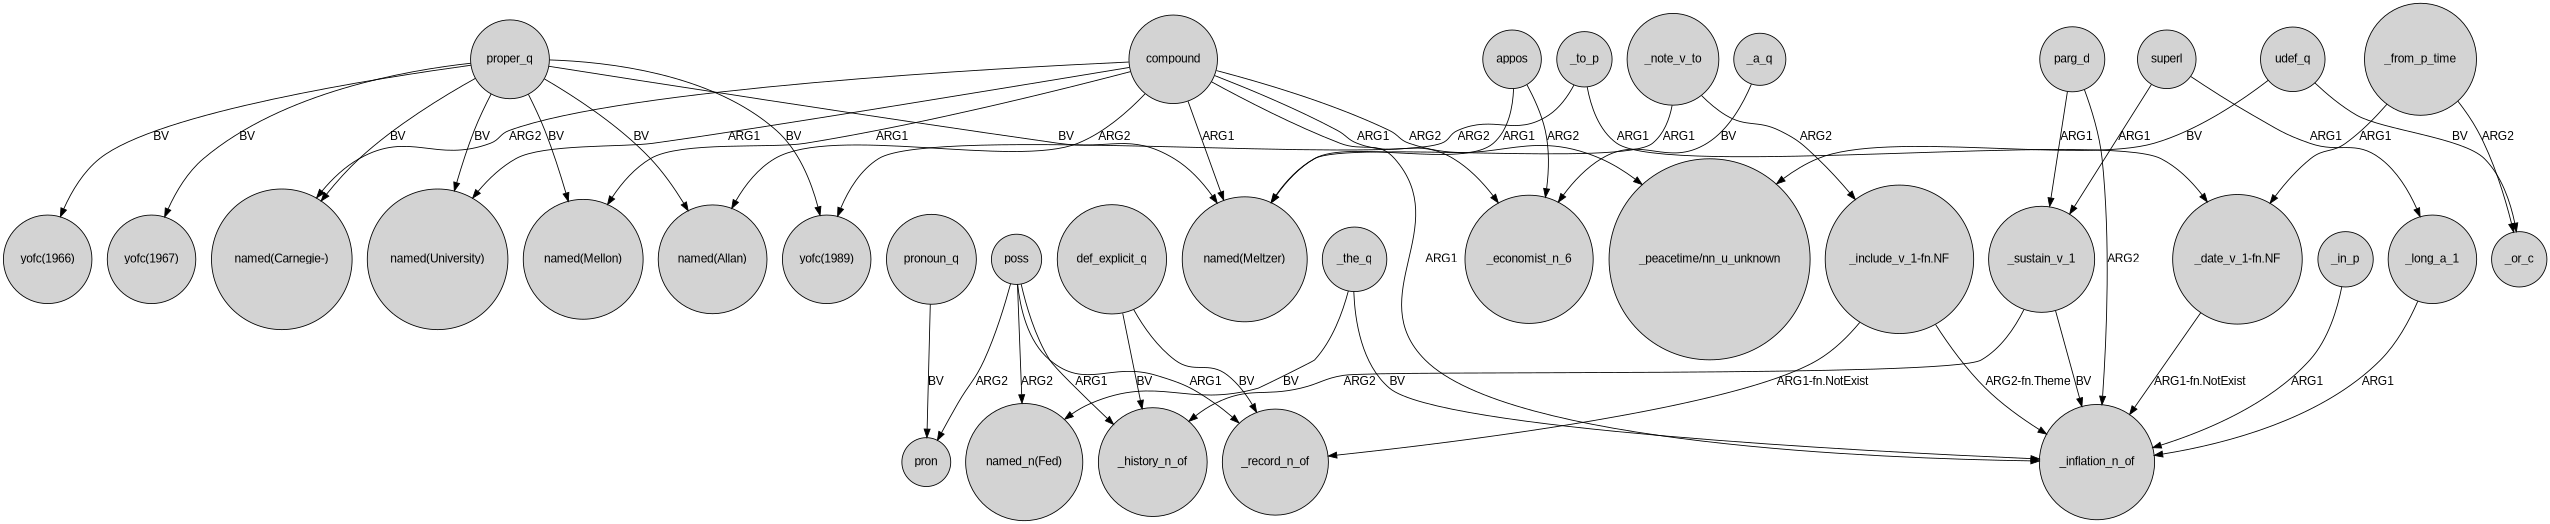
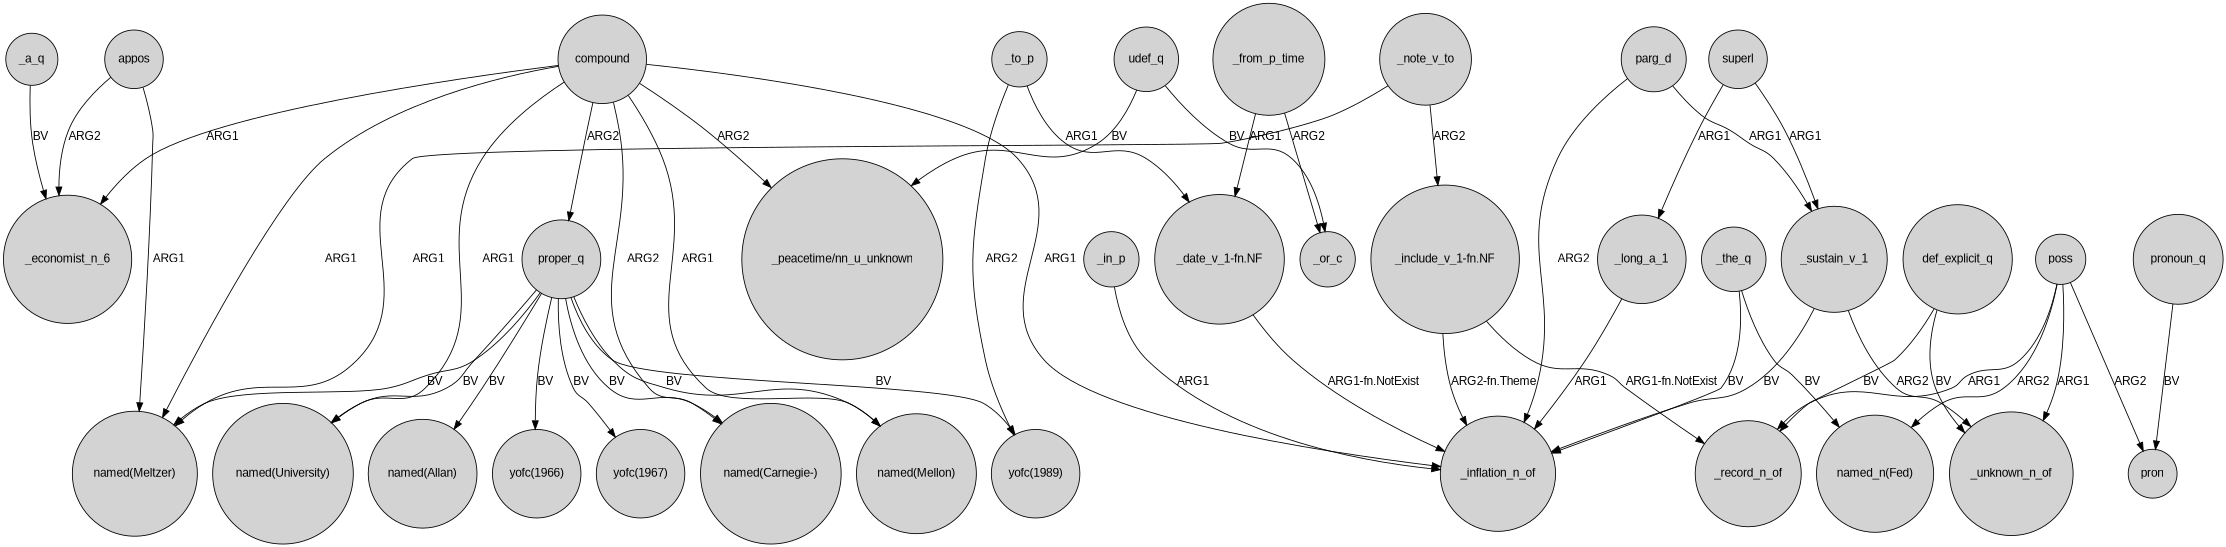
edge "compound" -> "named(Allan)": now "compound" -> "proper_q"
node "_history_n_of": label "_history_n_of" -> "_unknown_n_of"
